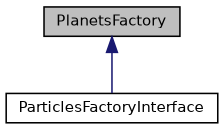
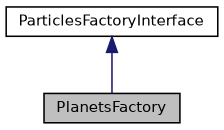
edge "ParticlesFactoryInterface" -> "PlanetsFactory": reversed
